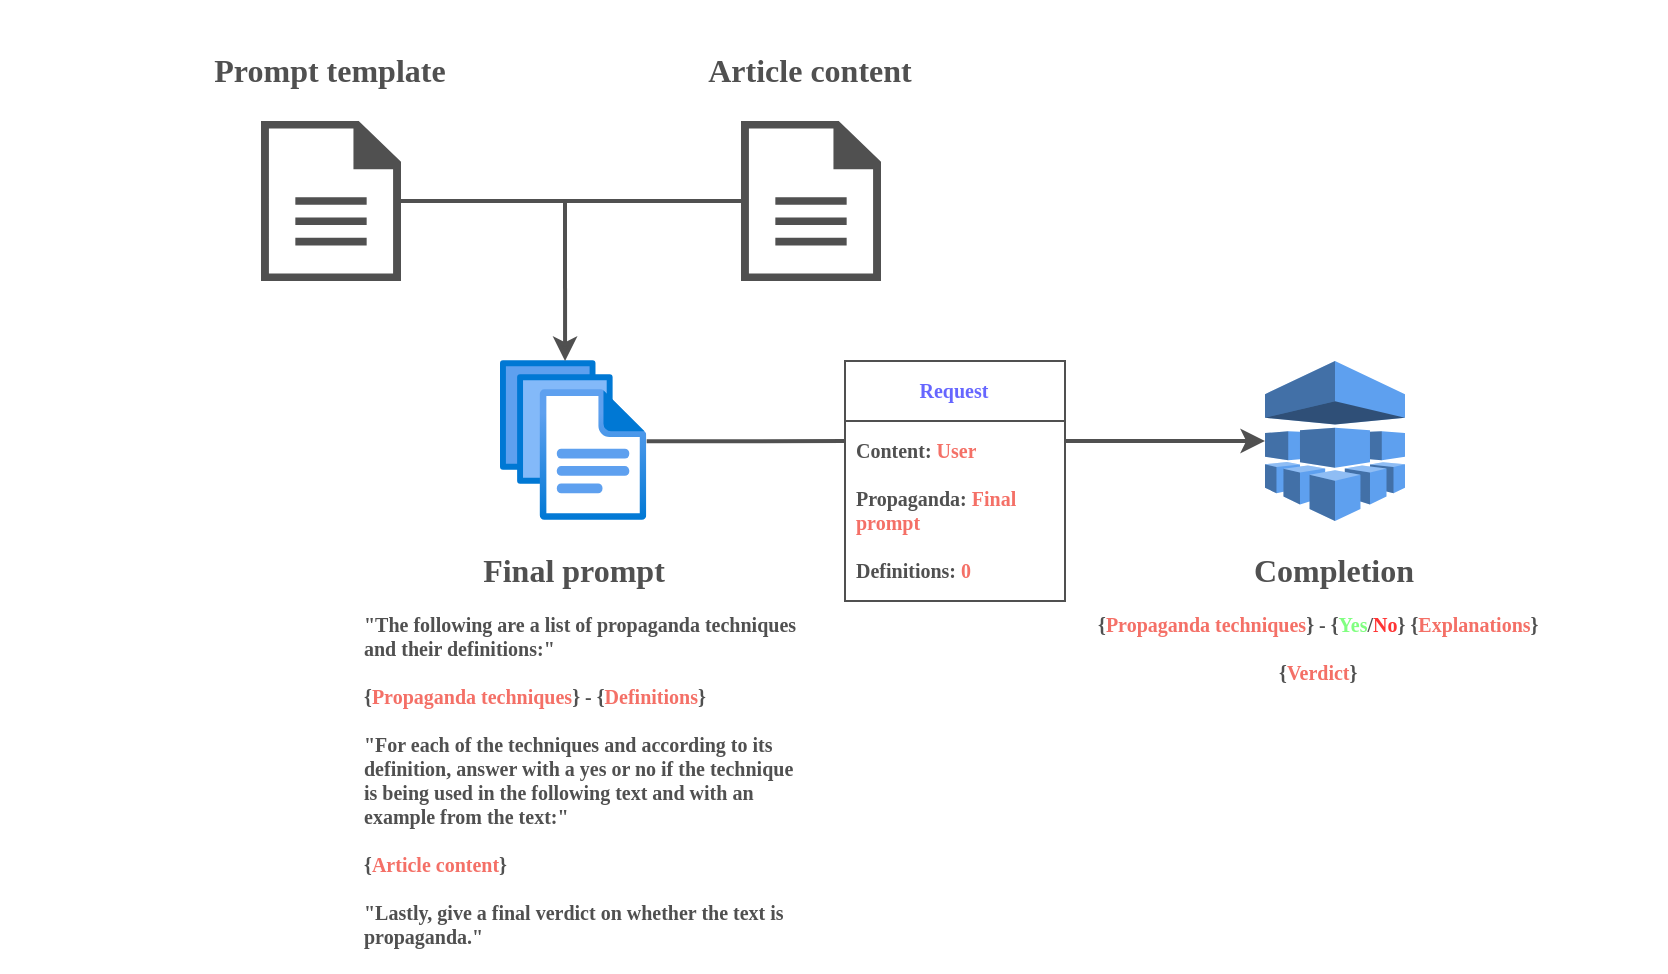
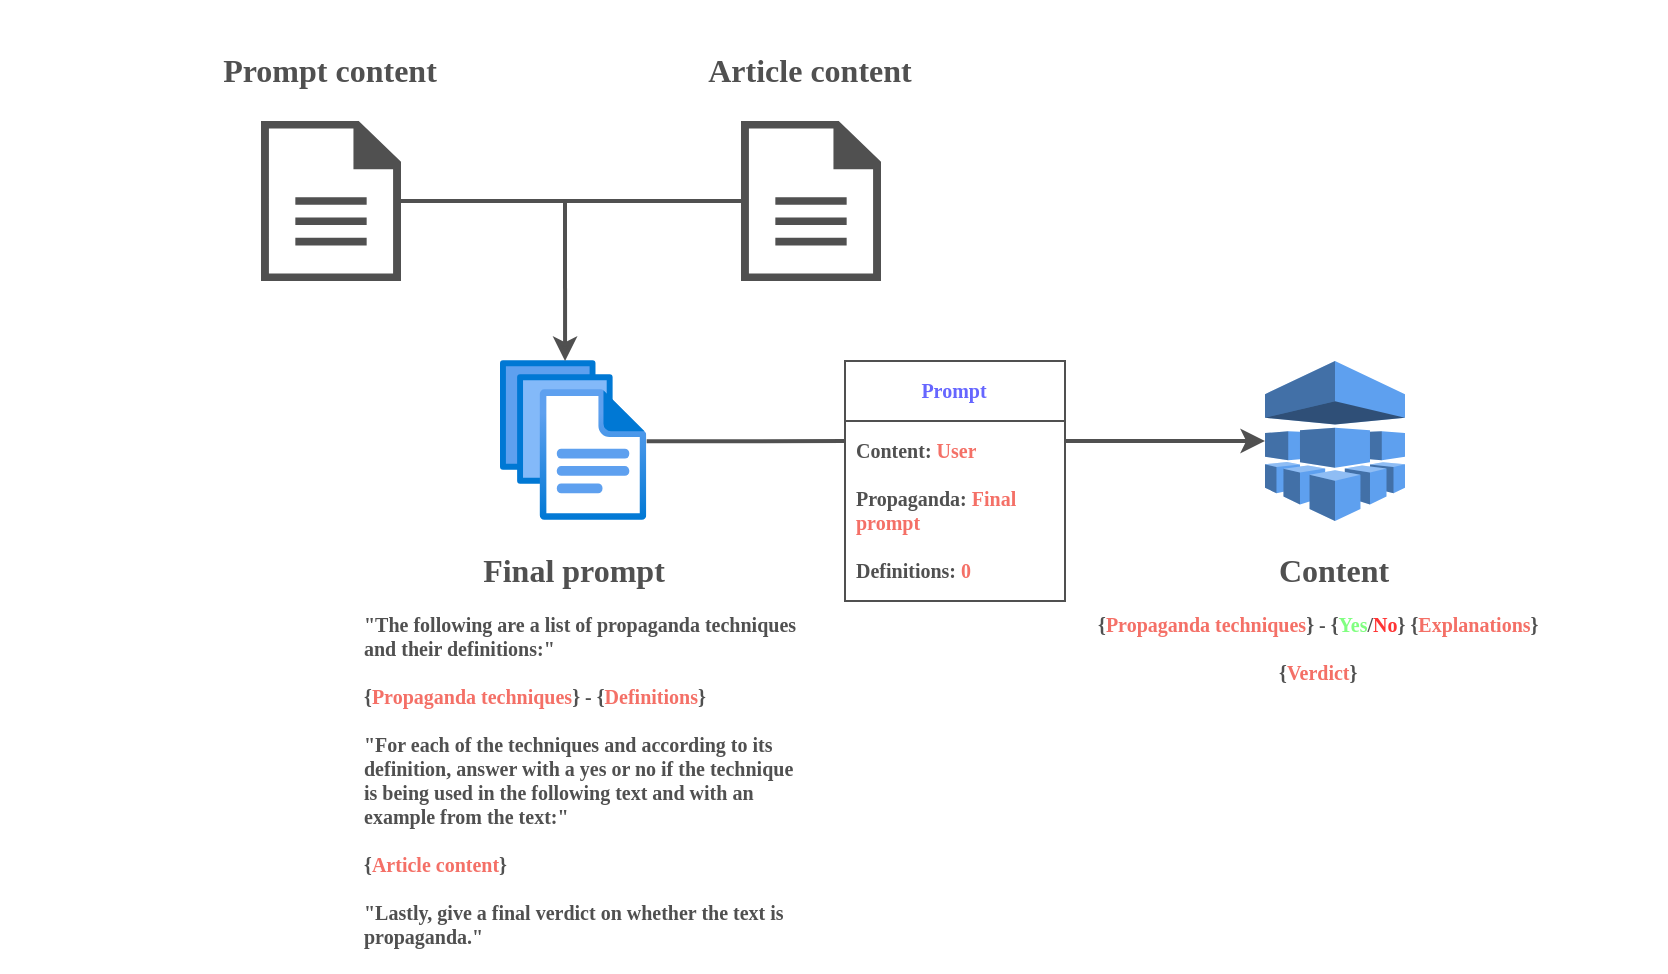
node "Prompt template": label "Prompt template" -> "Prompt content"
node "Request": label "Request" -> "Prompt"
node "Completion": label "Completion" -> "Content"
